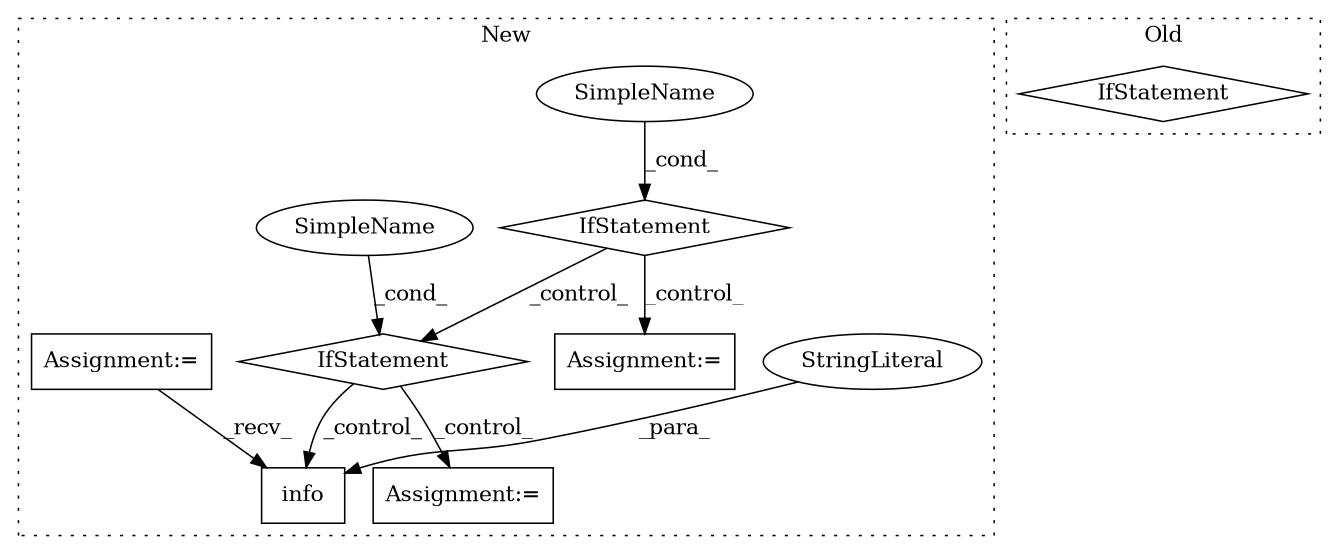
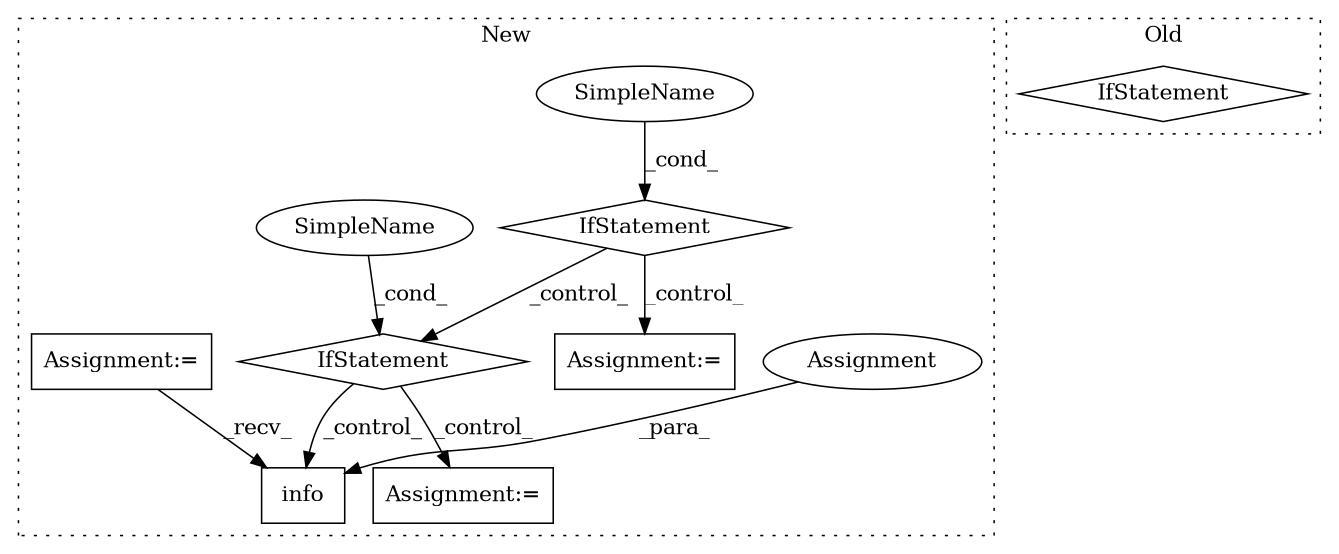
node "StringLiteral": label "StringLiteral" -> "Assignment"
